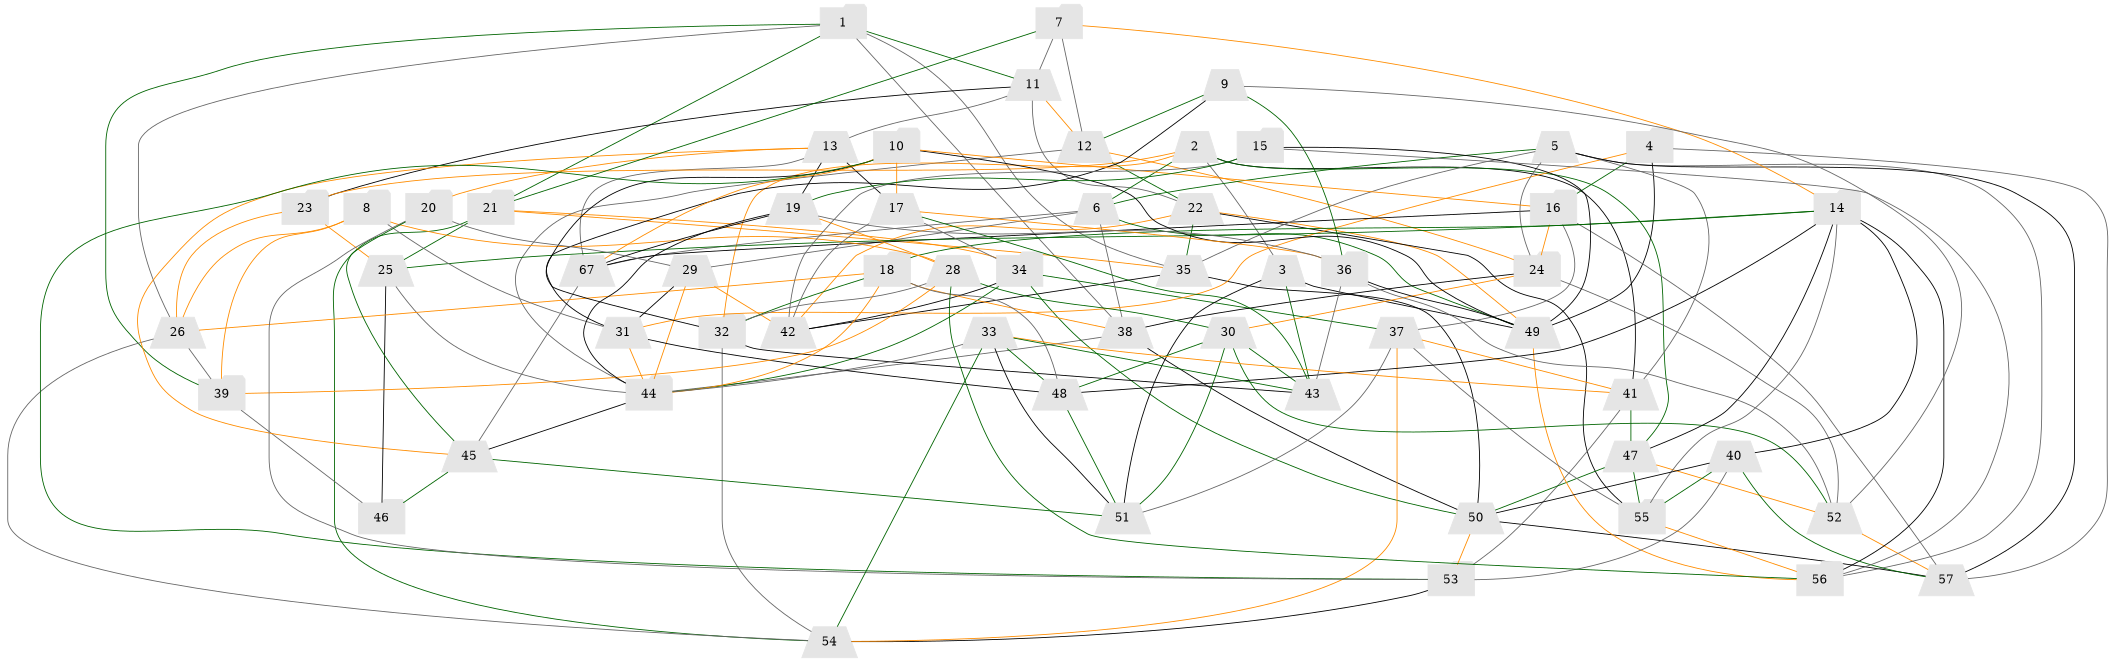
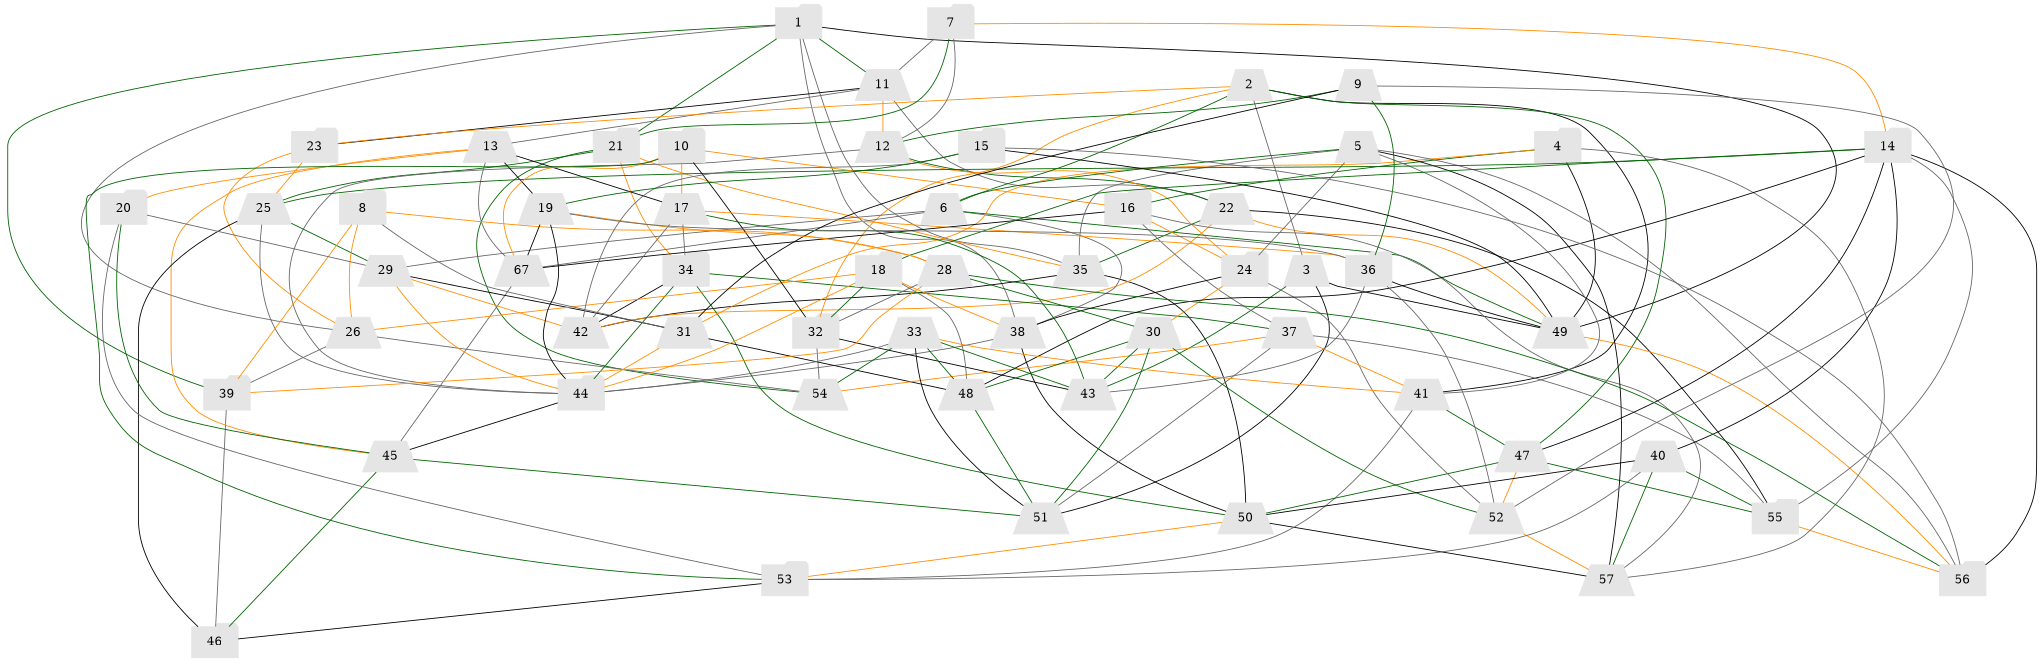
edge "10" -- "49": now "1" -- "49"
edge "25" -- "29": added
edge "53" -- "54": now "53" -- "46"
